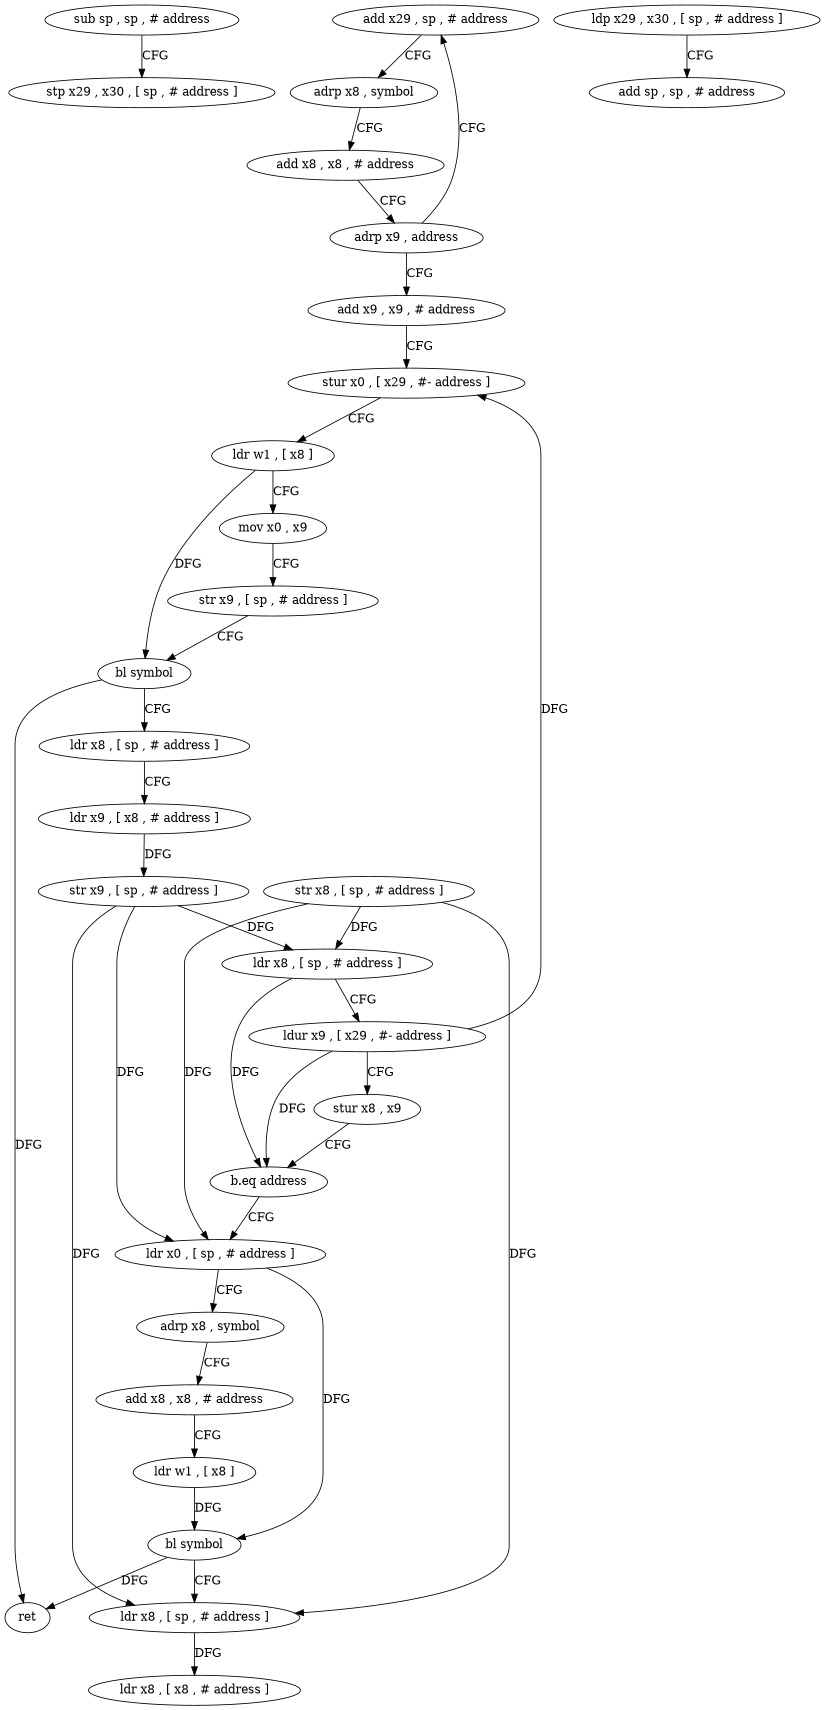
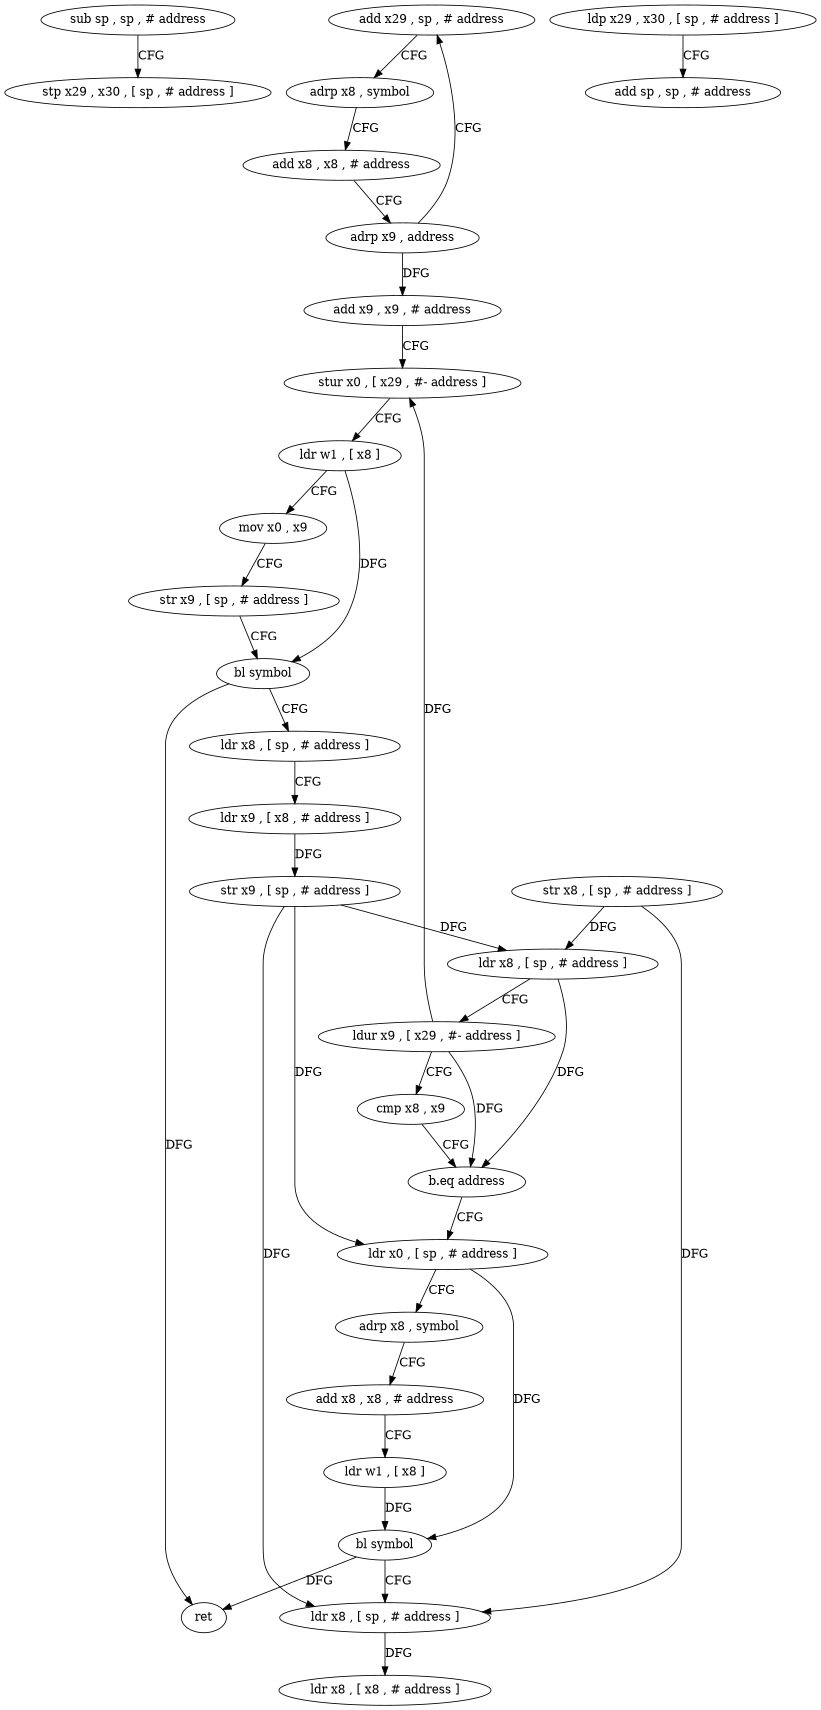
edge "adrp x9 , address" -> "add x9 , x9 , # address": label "CFG" -> "DFG"
edge "str x8 , [ sp , # address ]" -> "ldr x0 , [ sp , # address ]": removed, label "DFG"
node "stur x8 , x9": label "stur x8 , x9" -> "cmp x8 , x9"
